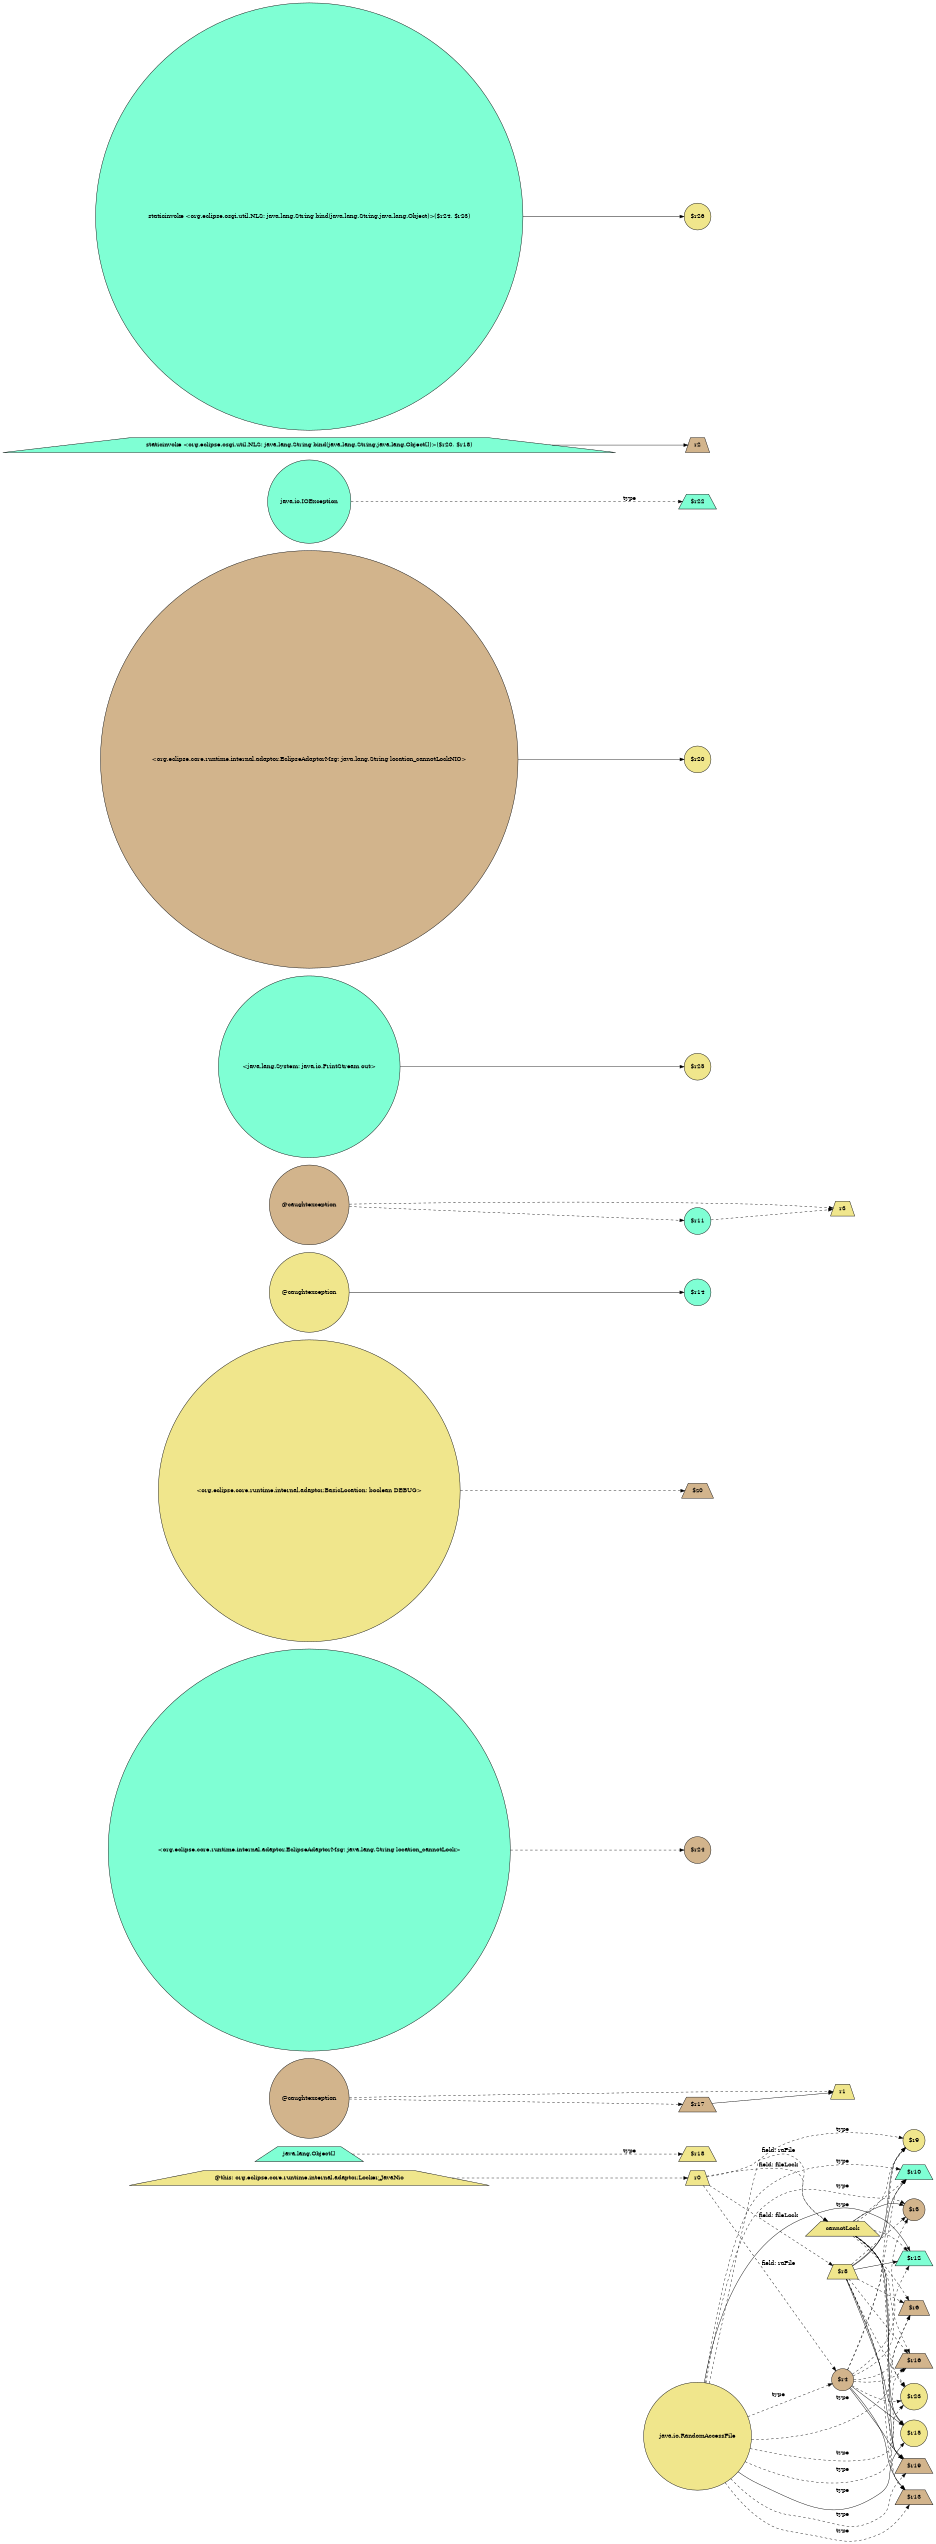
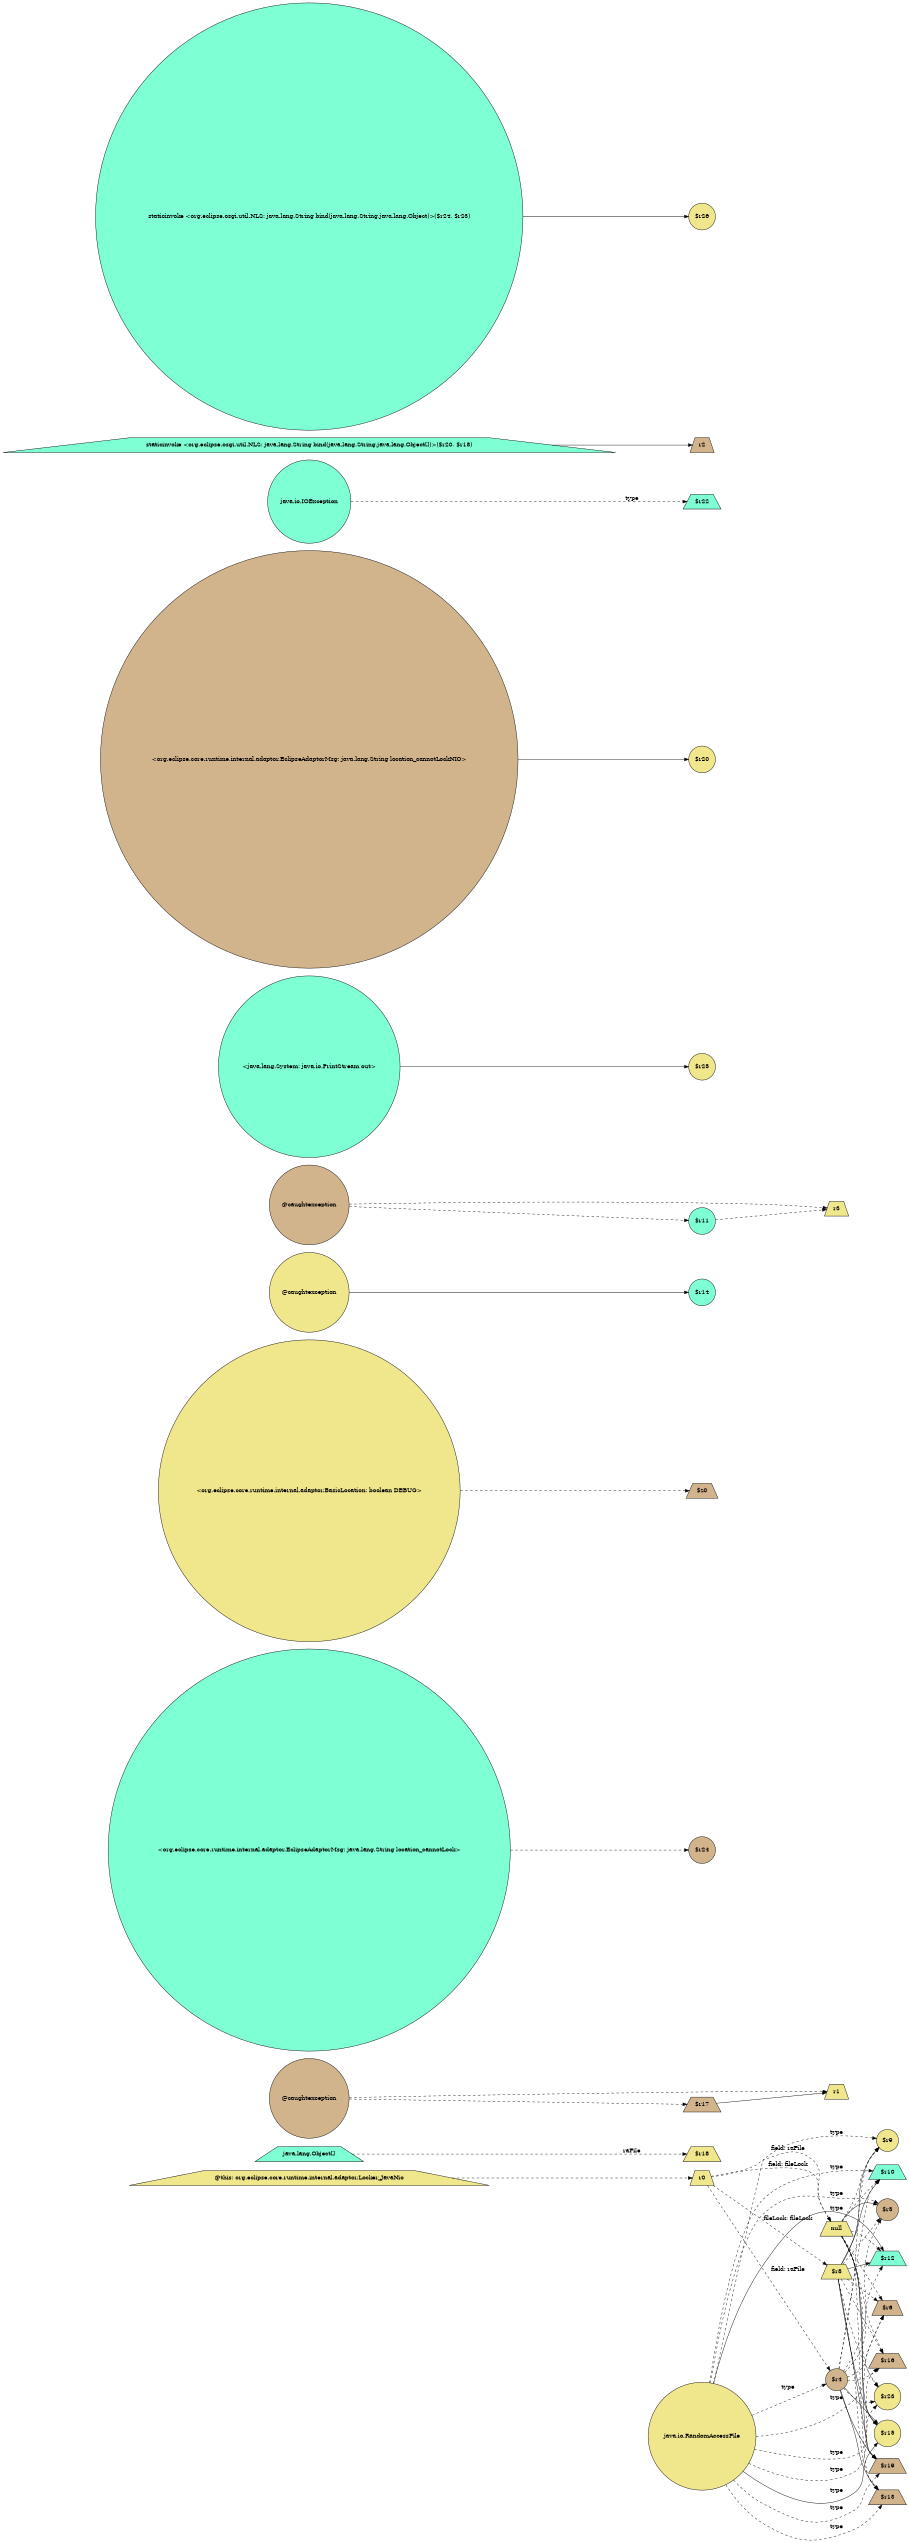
edge "java.lang.Object[]" -> "$r18": label "type" -> "raFile"
edge "r0" -> "$r8": label "field: fileLock" -> "fileLock: fileLock"
node "cannotLock": label "cannotLock" -> "null"
